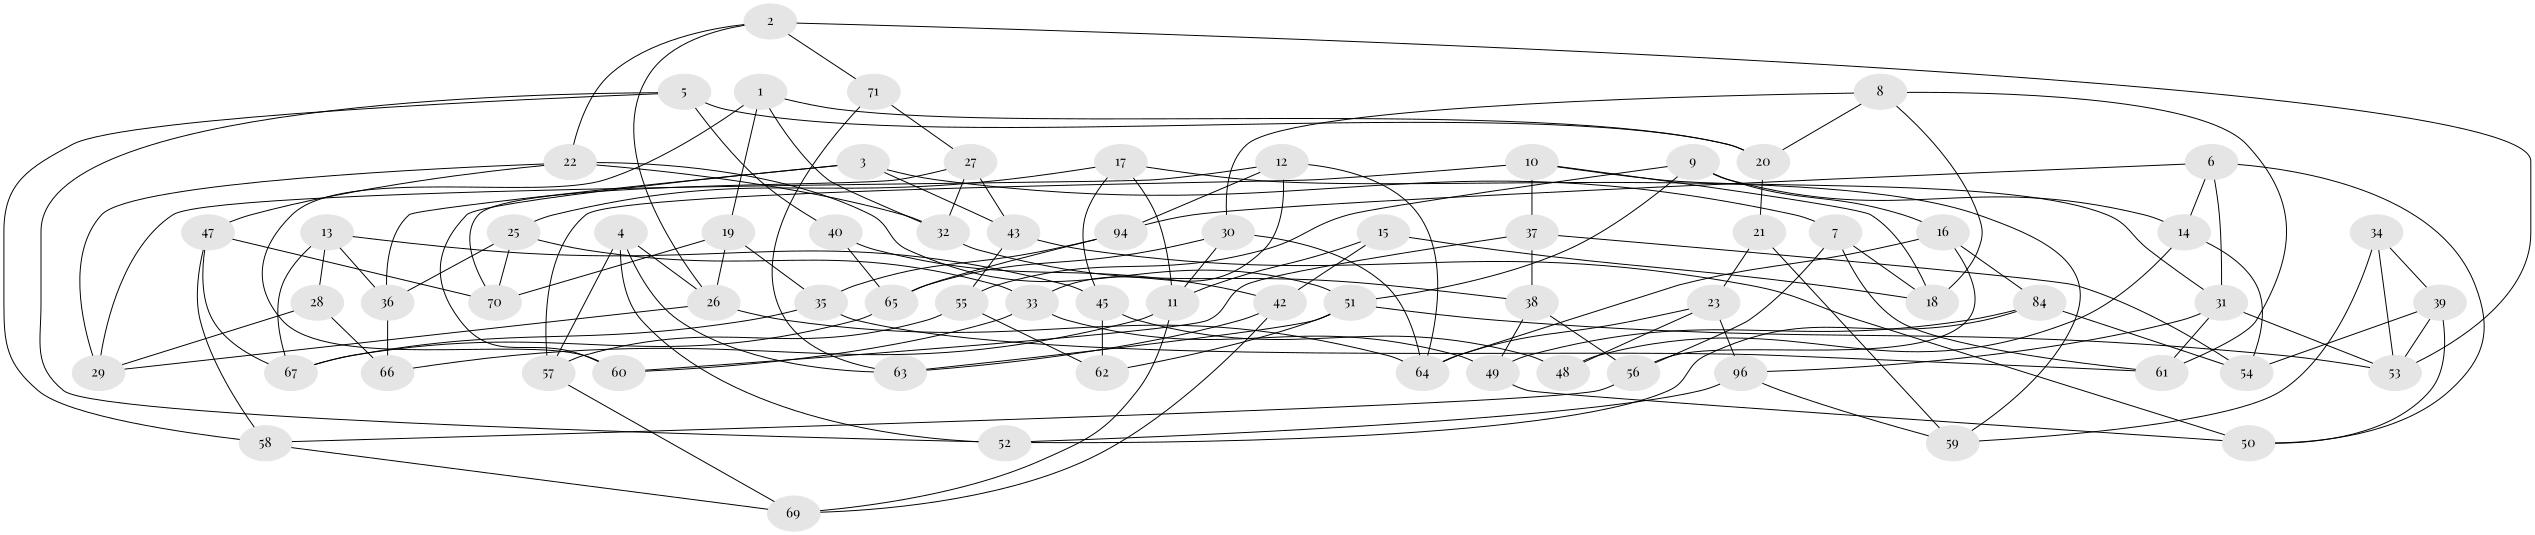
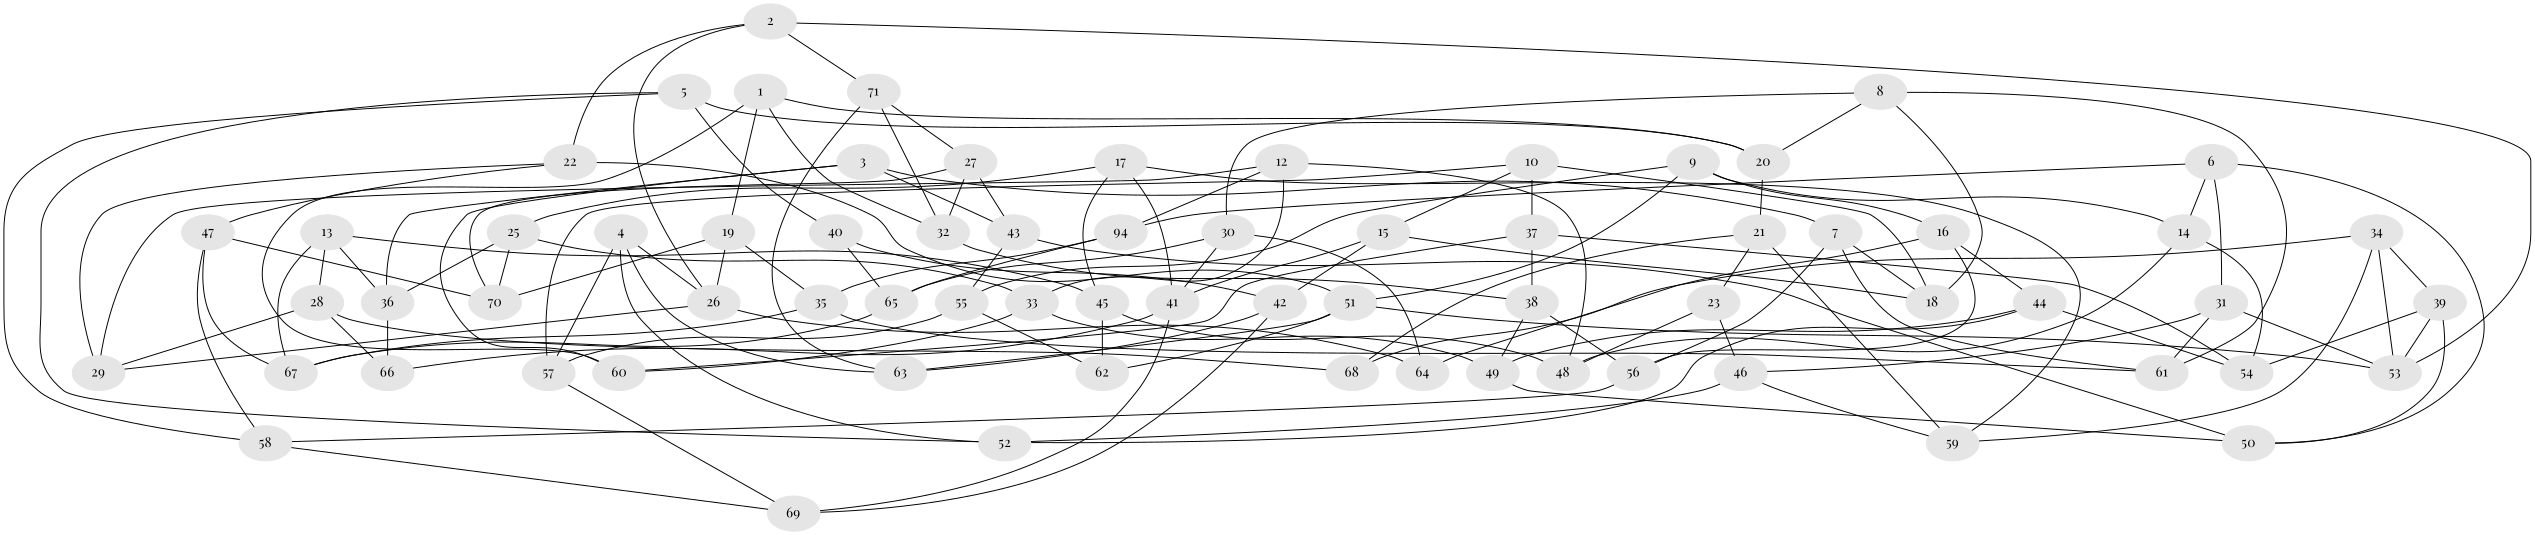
edge "22" -- "32": now "71" -- "32"
edge "10" -- "31": now "10" -- "15"
edge "12" -- "64": now "12" -- "48"
node "11": label "11" -> "41"
node "84": label "84" -> "44"
edge "23" -- "64": removed
node "68": added
node "96": label "96" -> "46"
